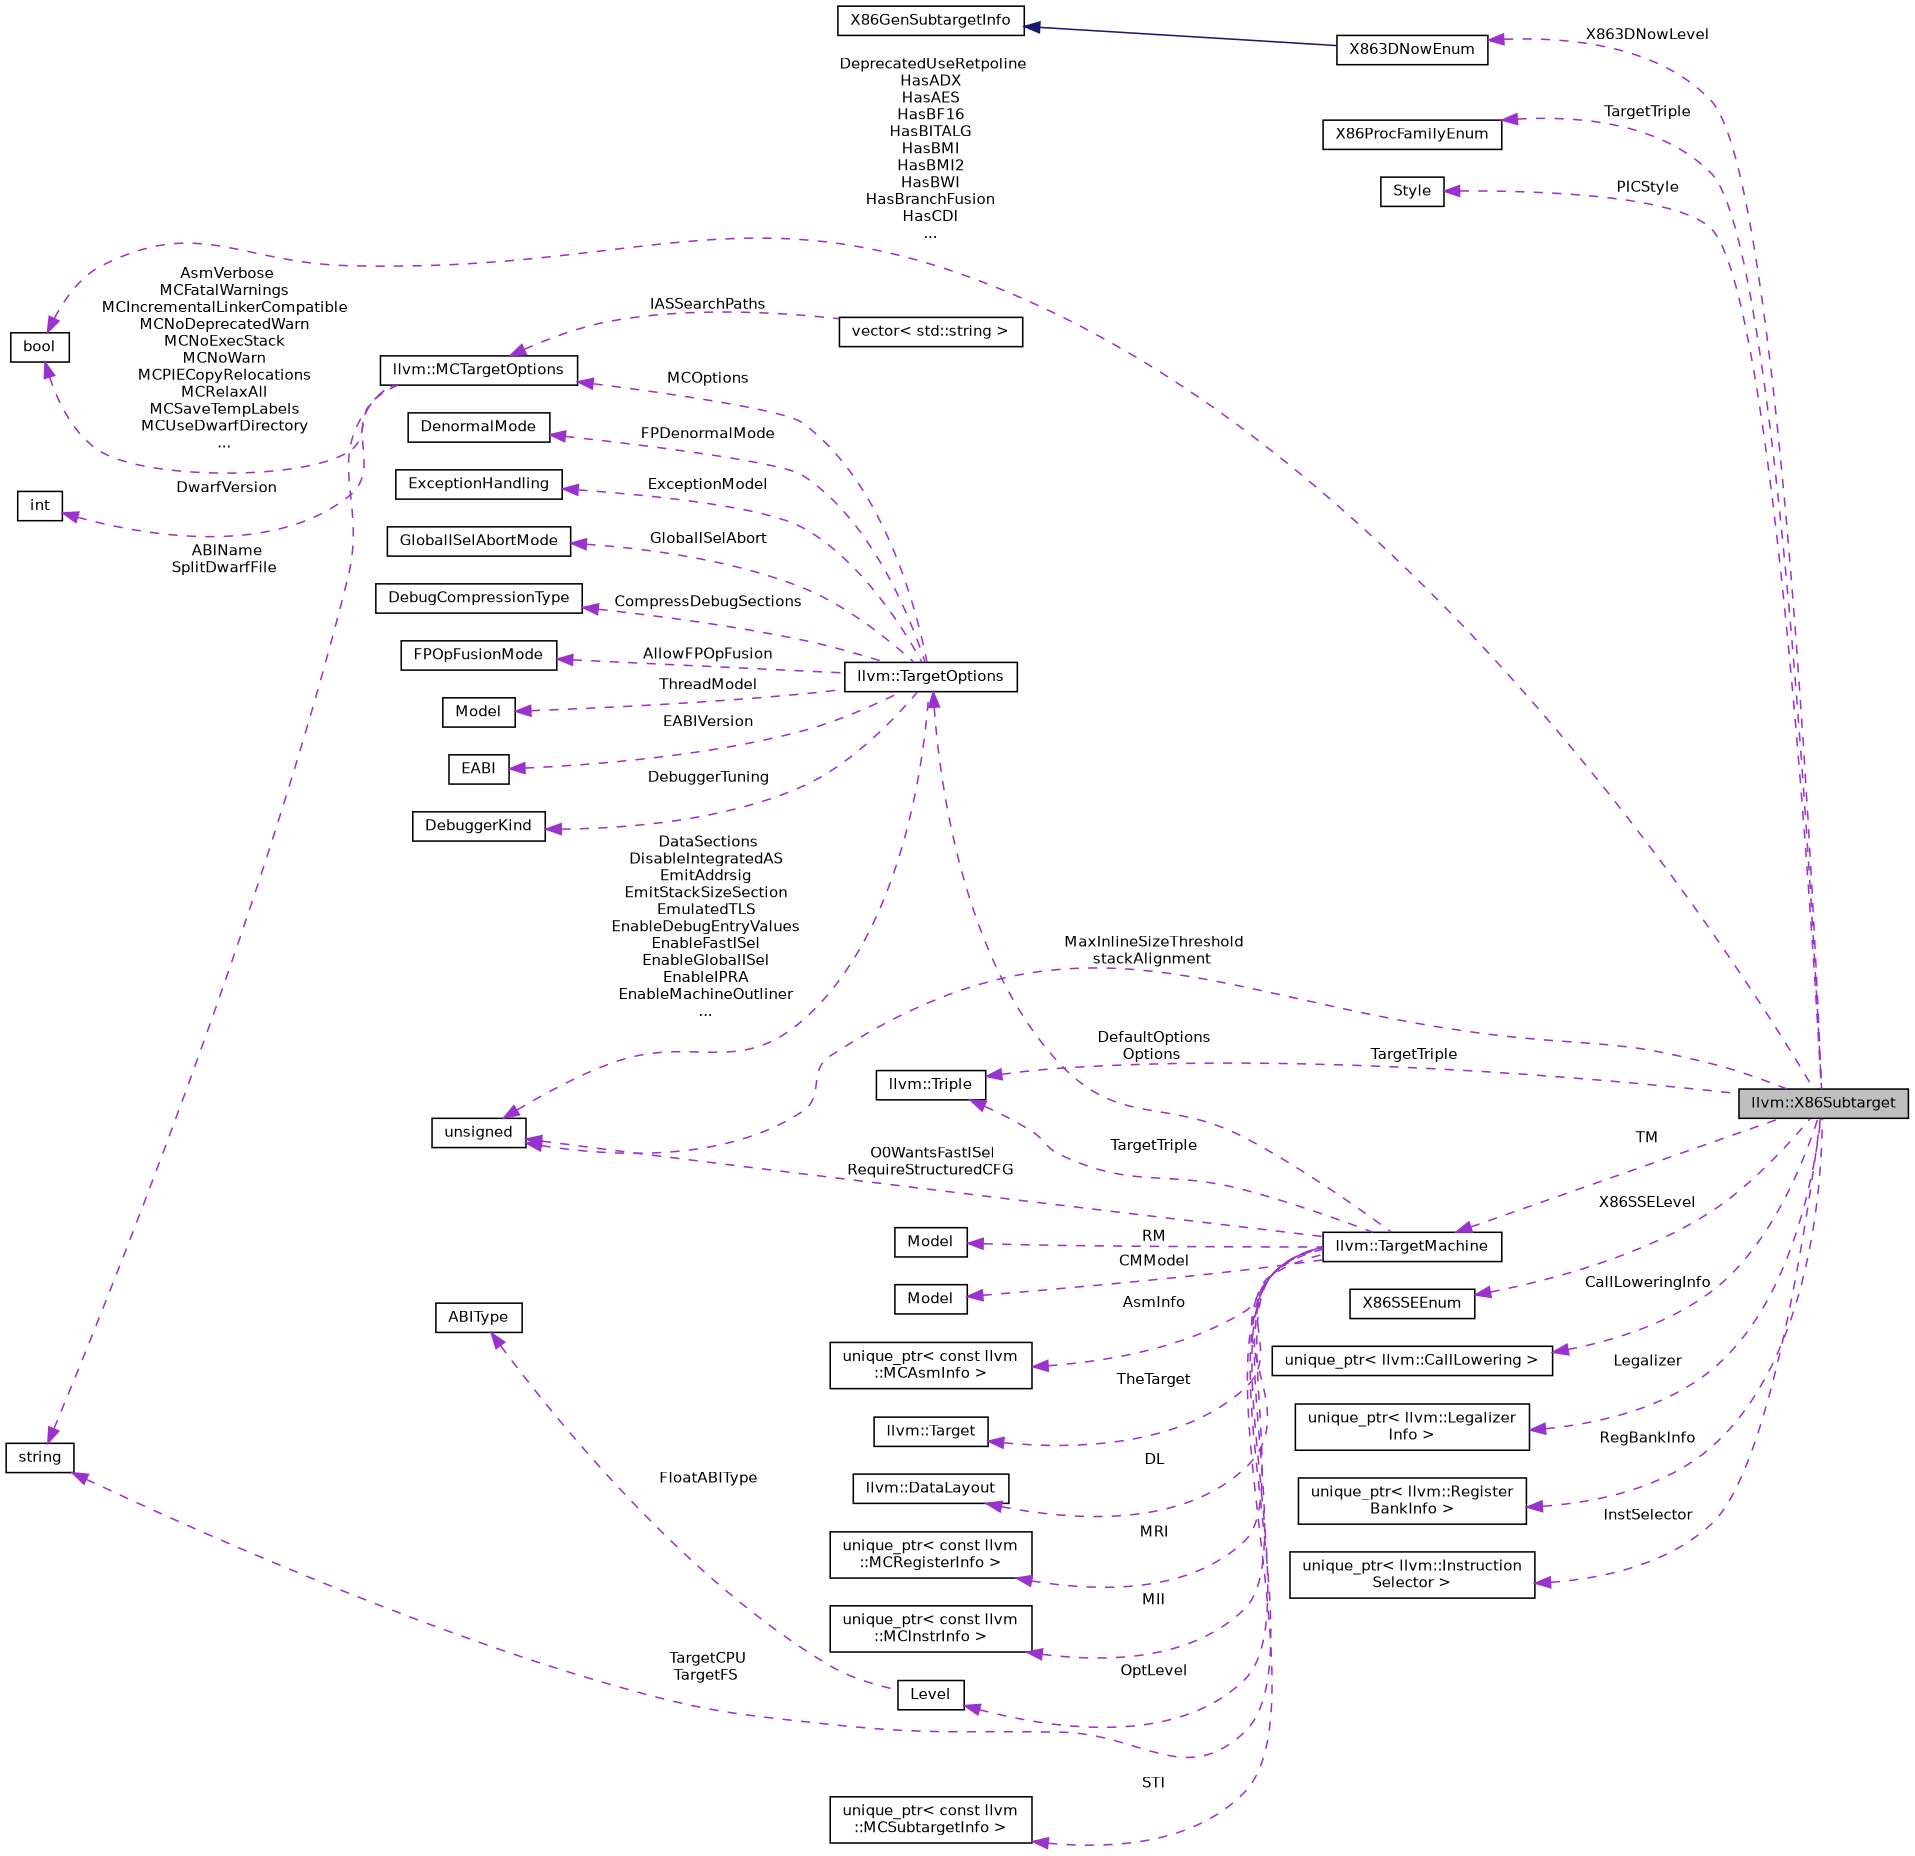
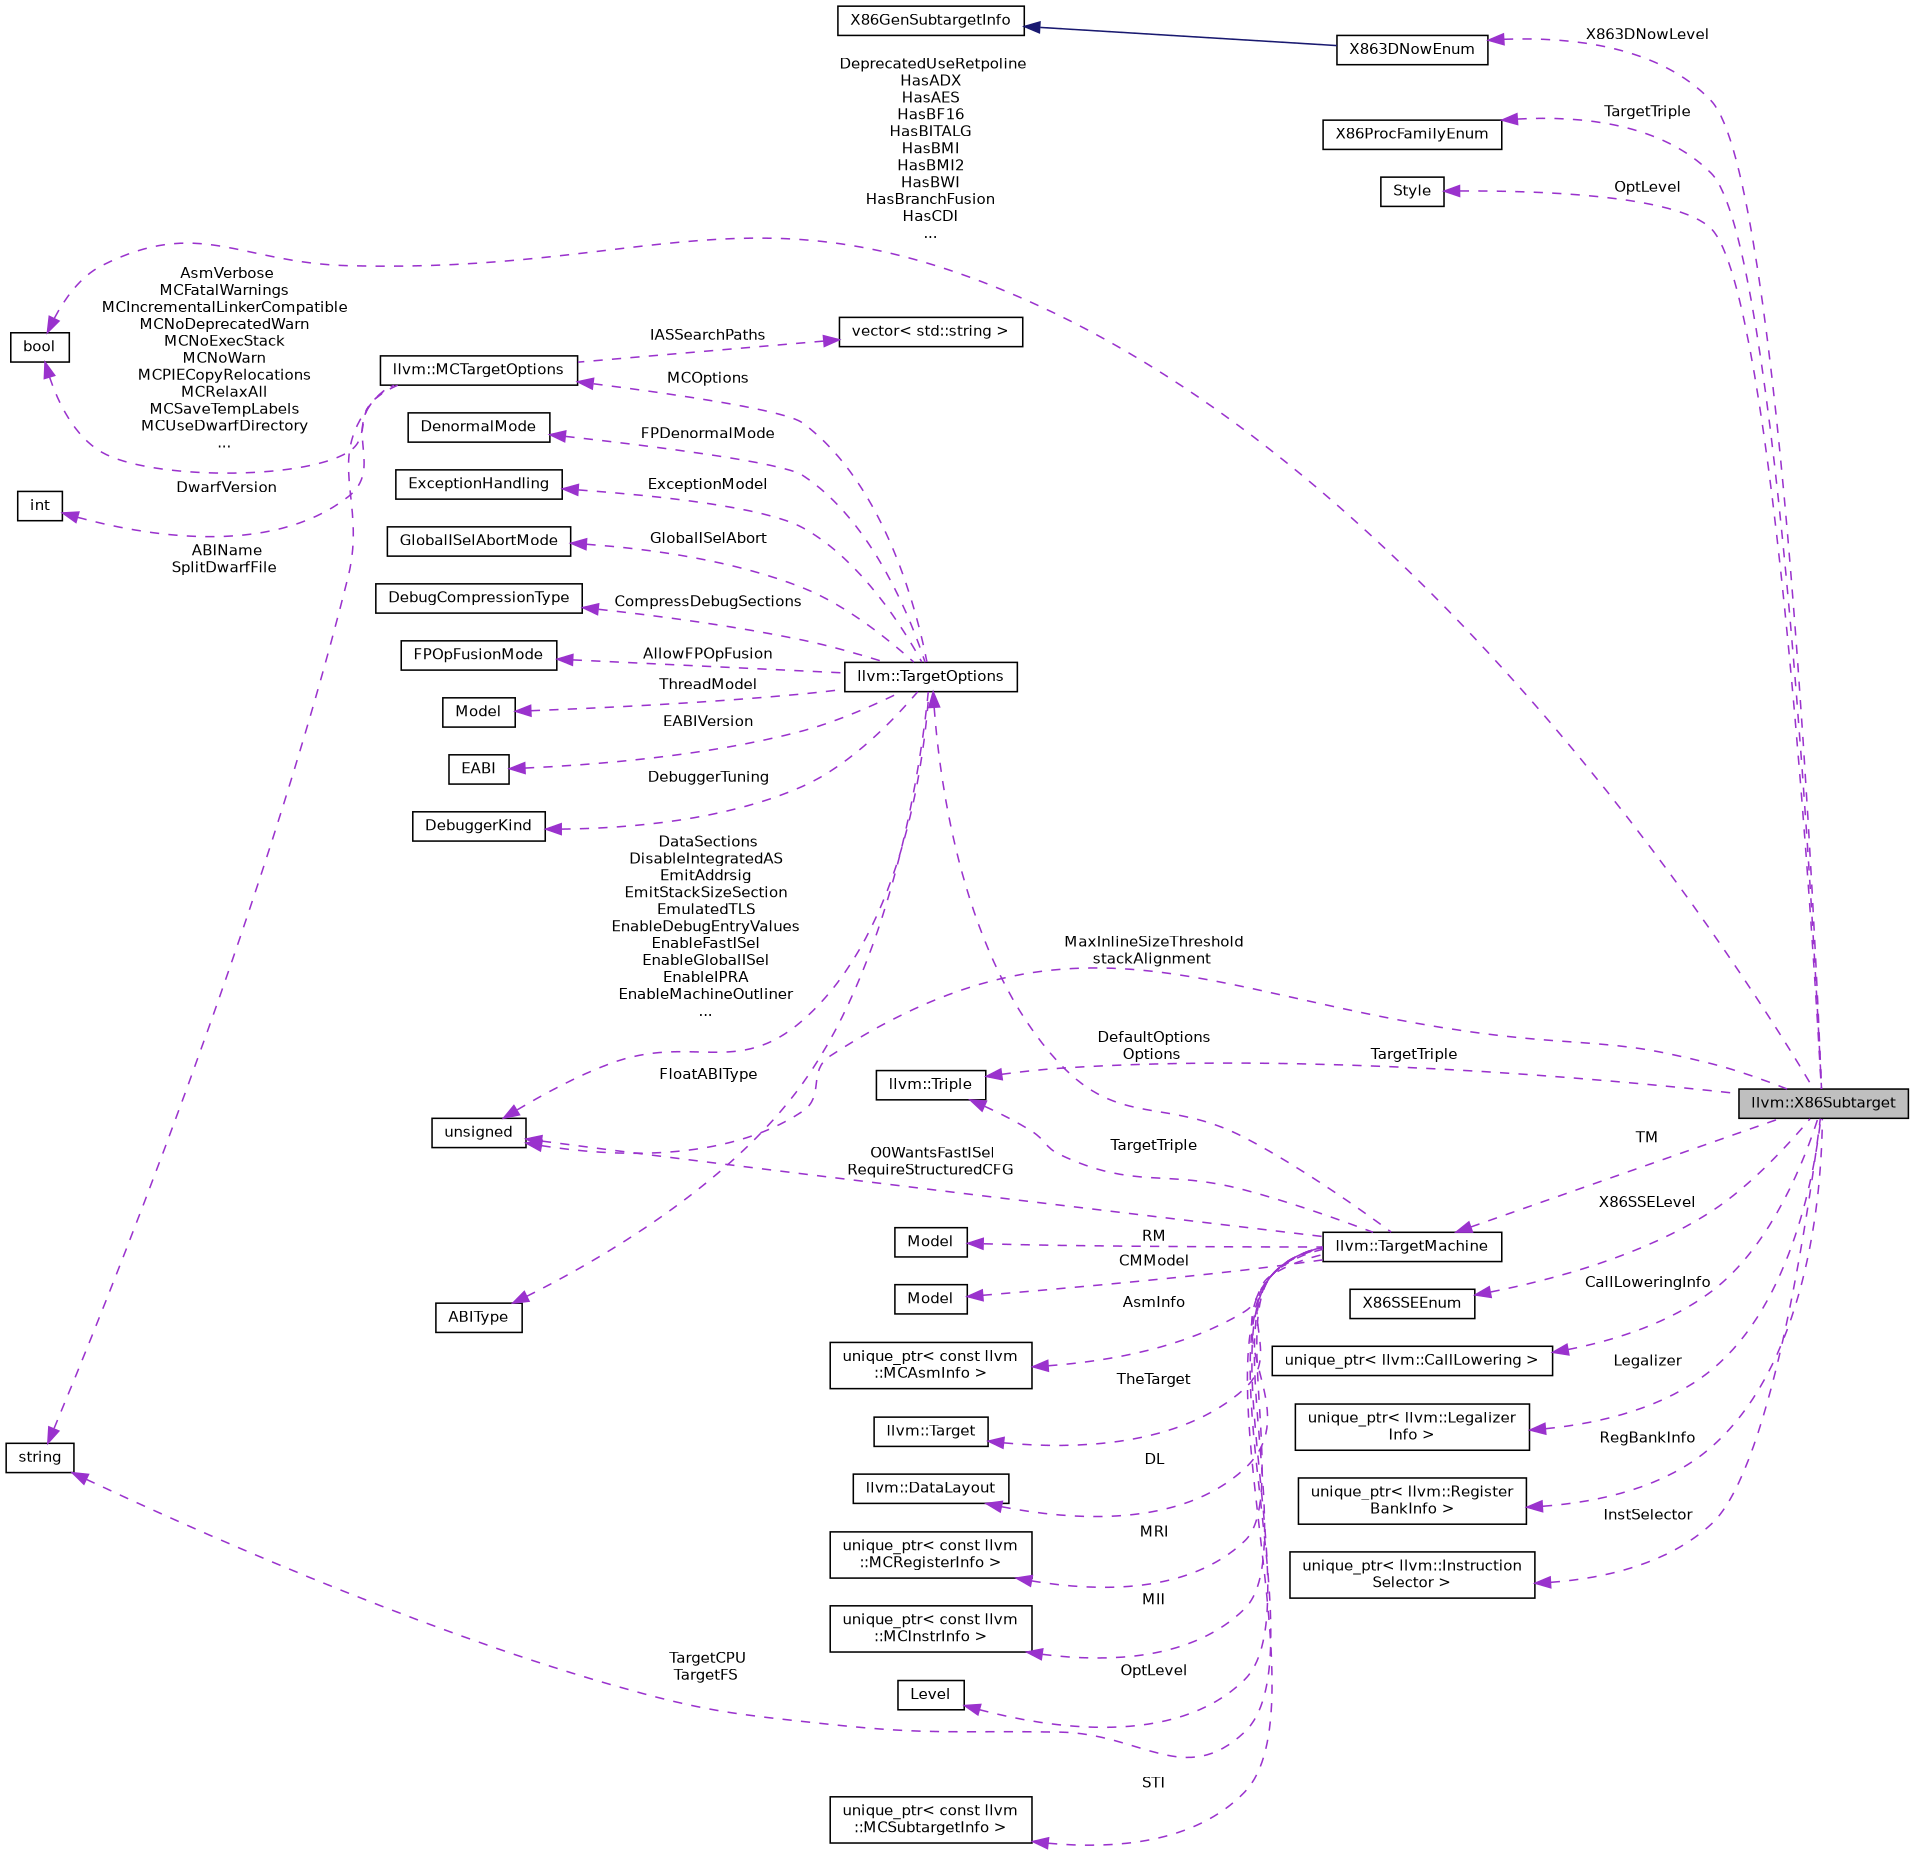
edge "llvm::X86Subtarget" -> "Style": label " PICStyle" -> " OptLevel"
edge "vector< std::string >" -> "llvm::MCTargetOptions": reversed
edge "Level" -> "ABIType": now "llvm::TargetOptions" -> "ABIType"
